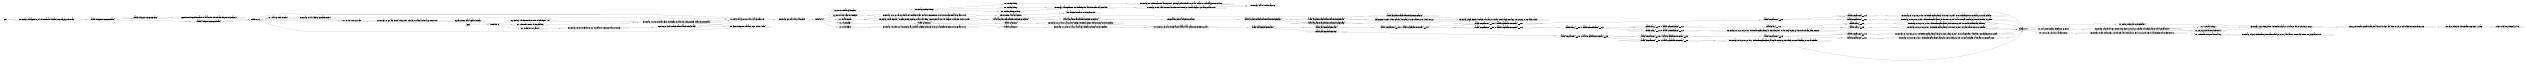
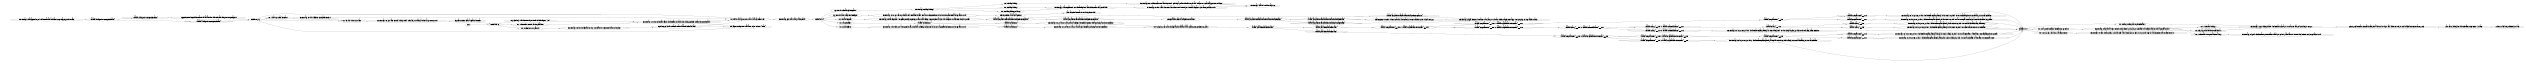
node "input": removed
node "START": label "START" -> "STOP"
